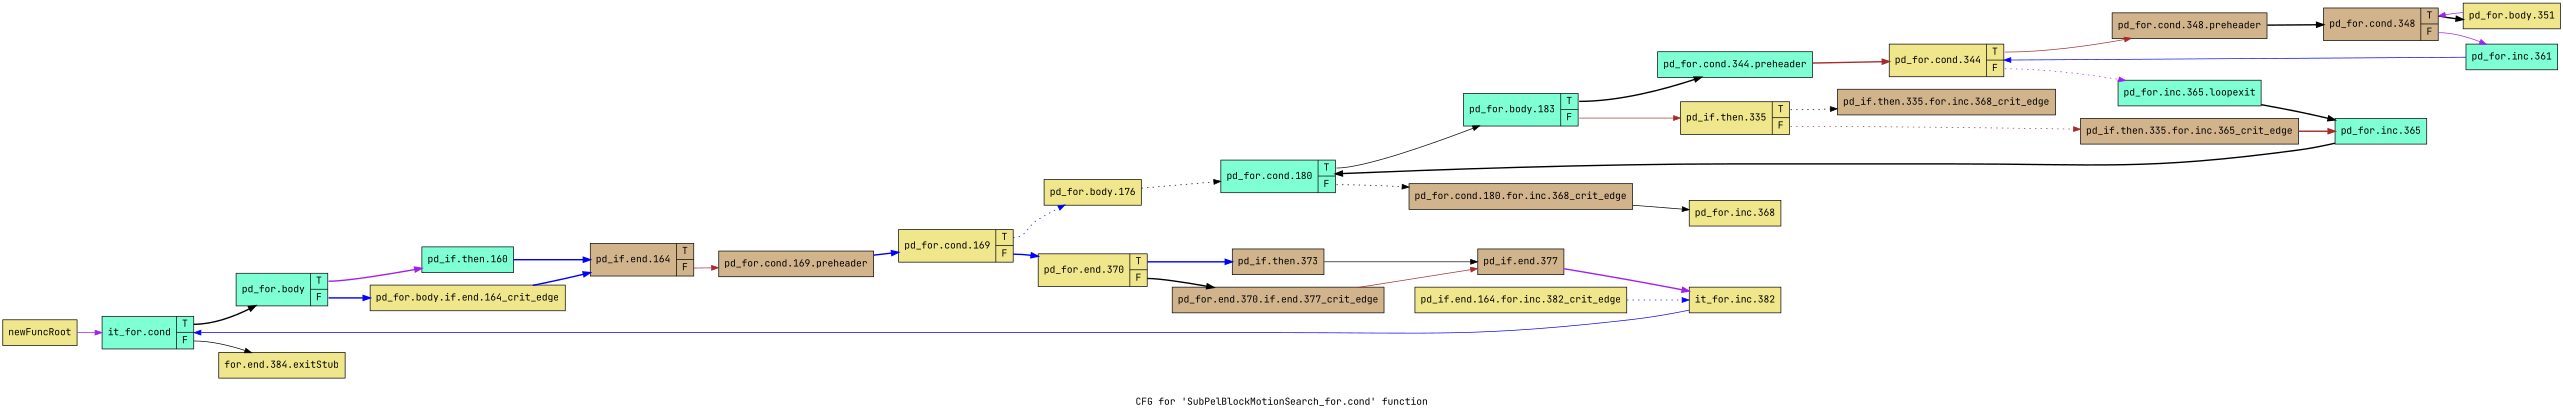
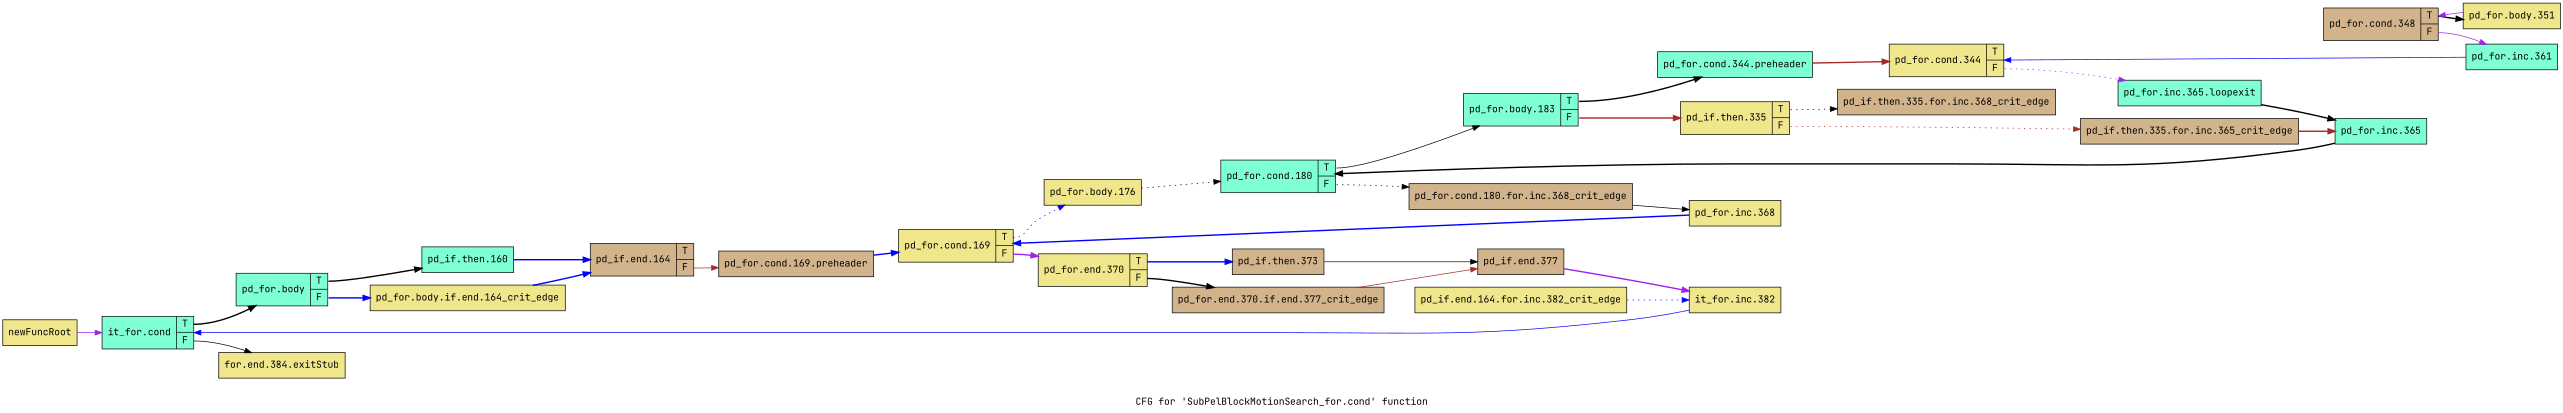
node "pd_for.cond.348.preheader": removed
edge "pd_for.body.183" -> "pd_if.then.335": style solid -> bold
edge "pd_for.inc.368" -> "pd_for.cond.169": added
edge "pd_for.cond.169" -> "pd_for.end.370": color blue -> purple
edge "pd_for.body" -> "pd_if.then.160": color purple -> black
